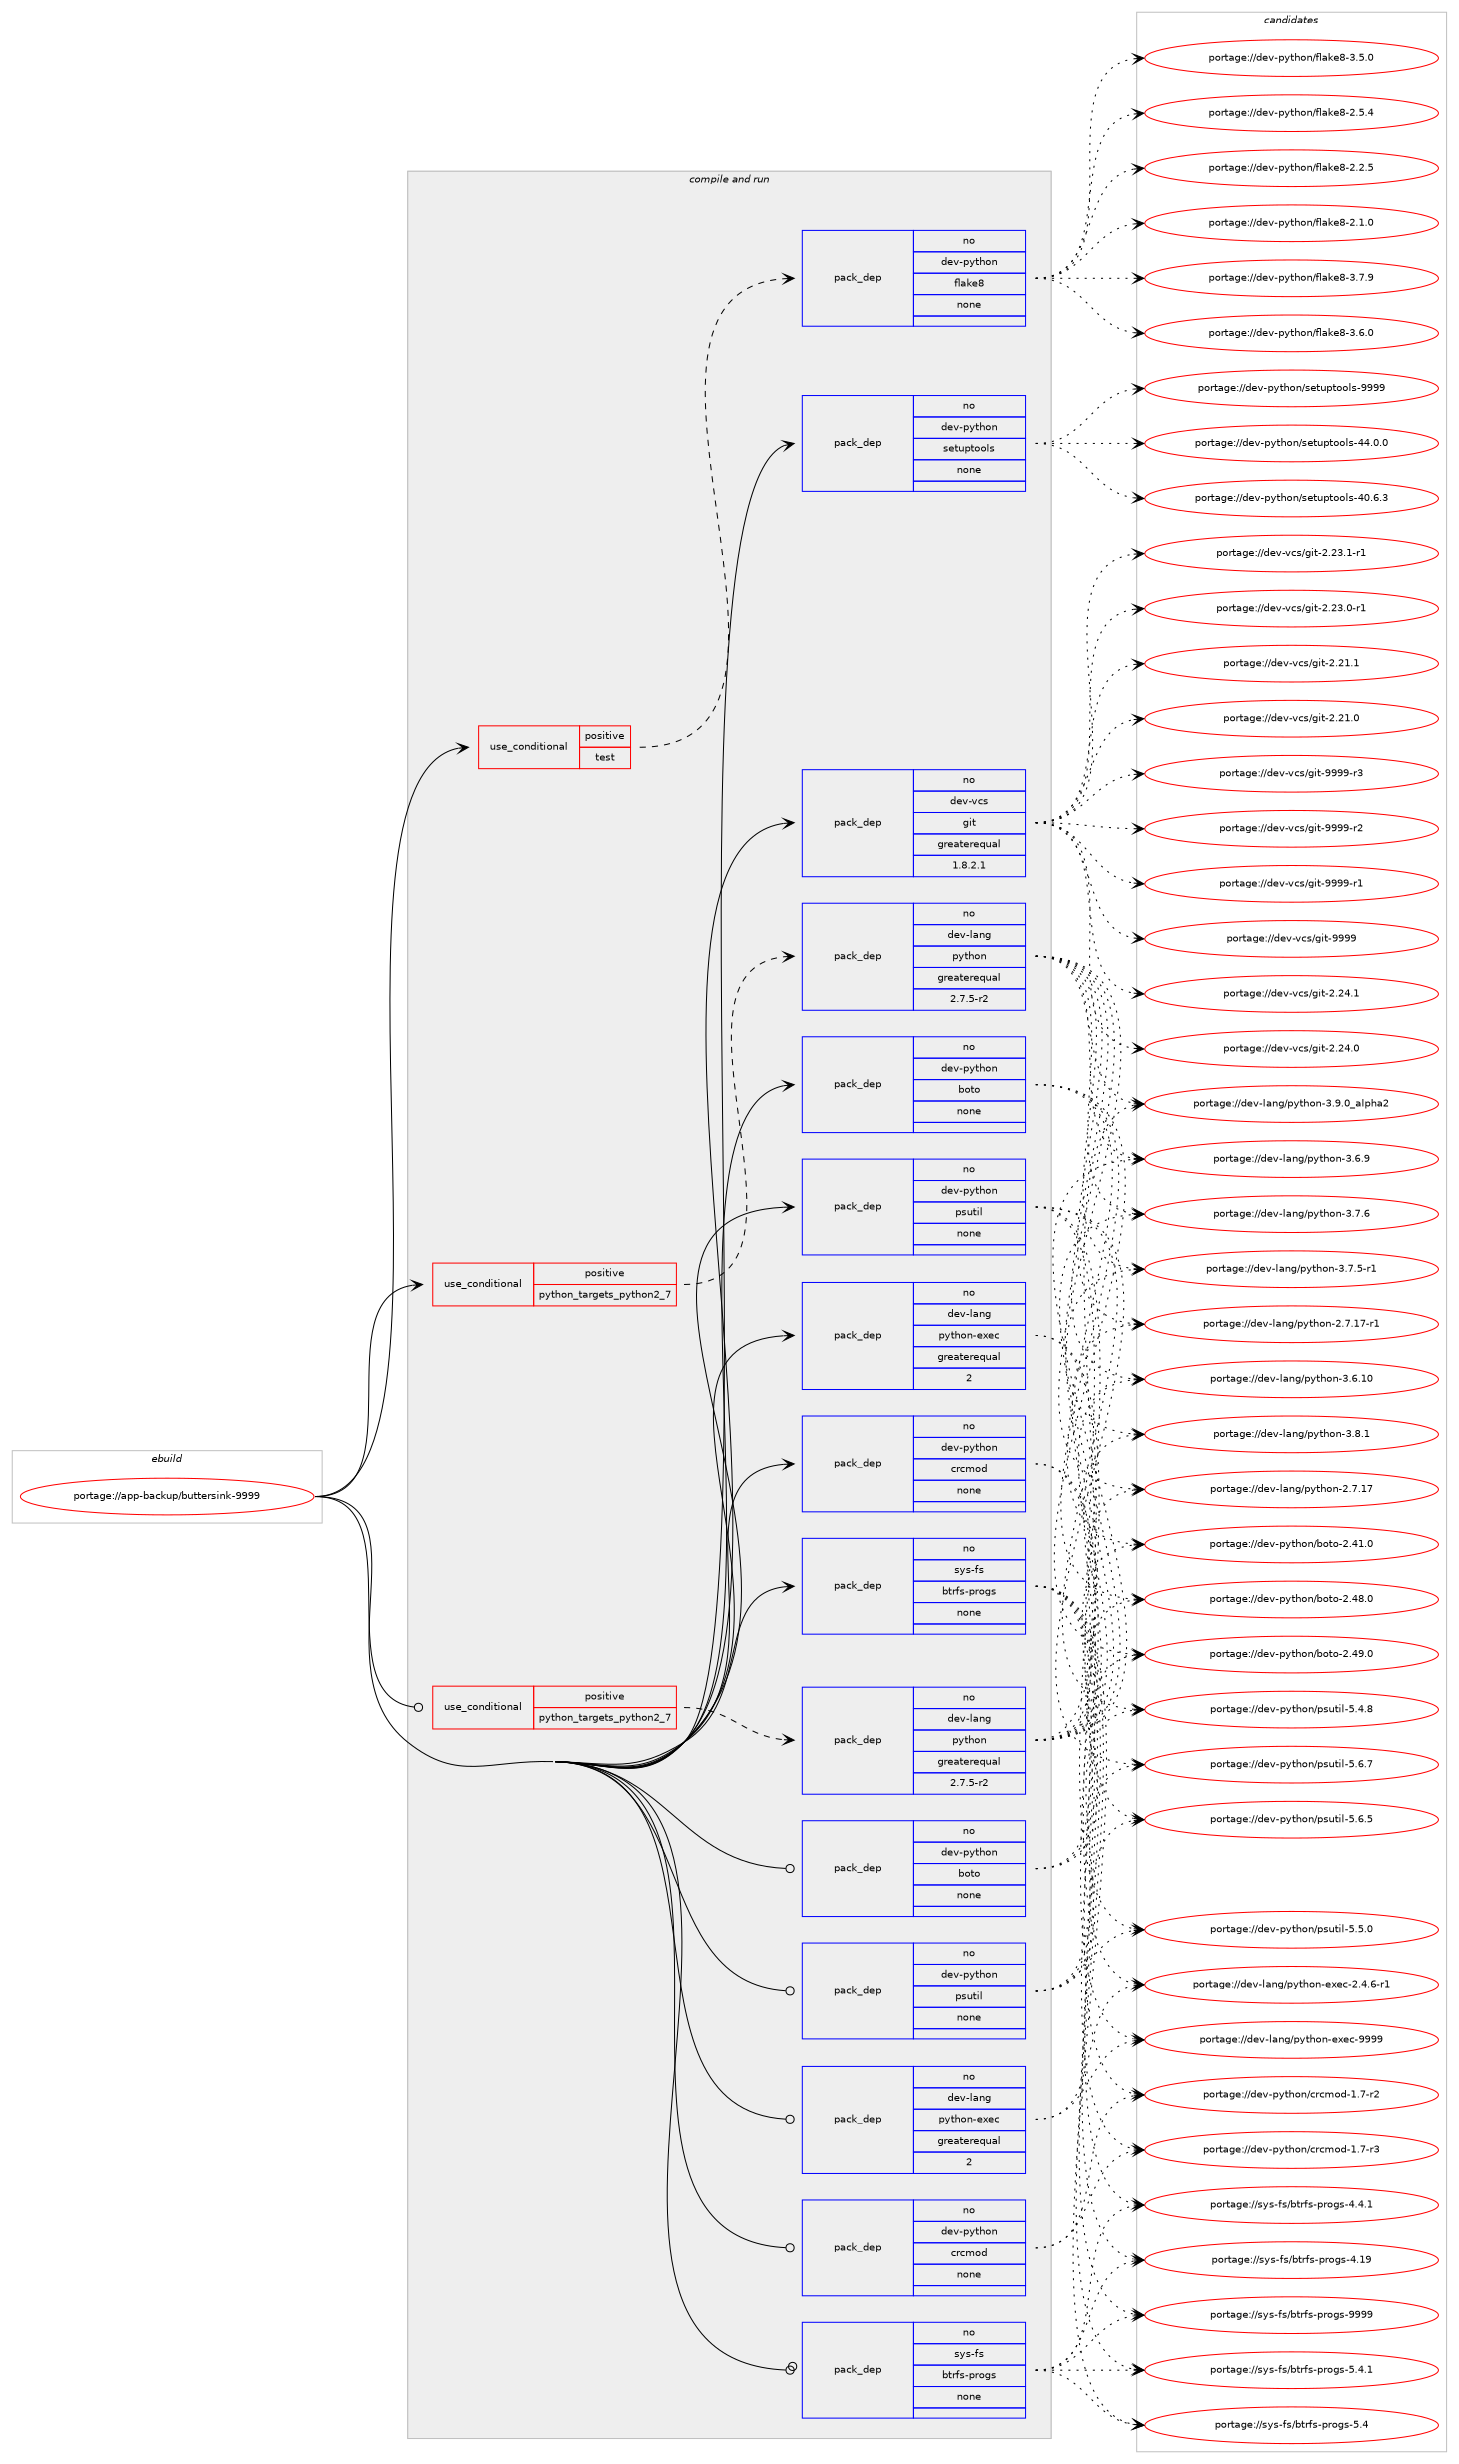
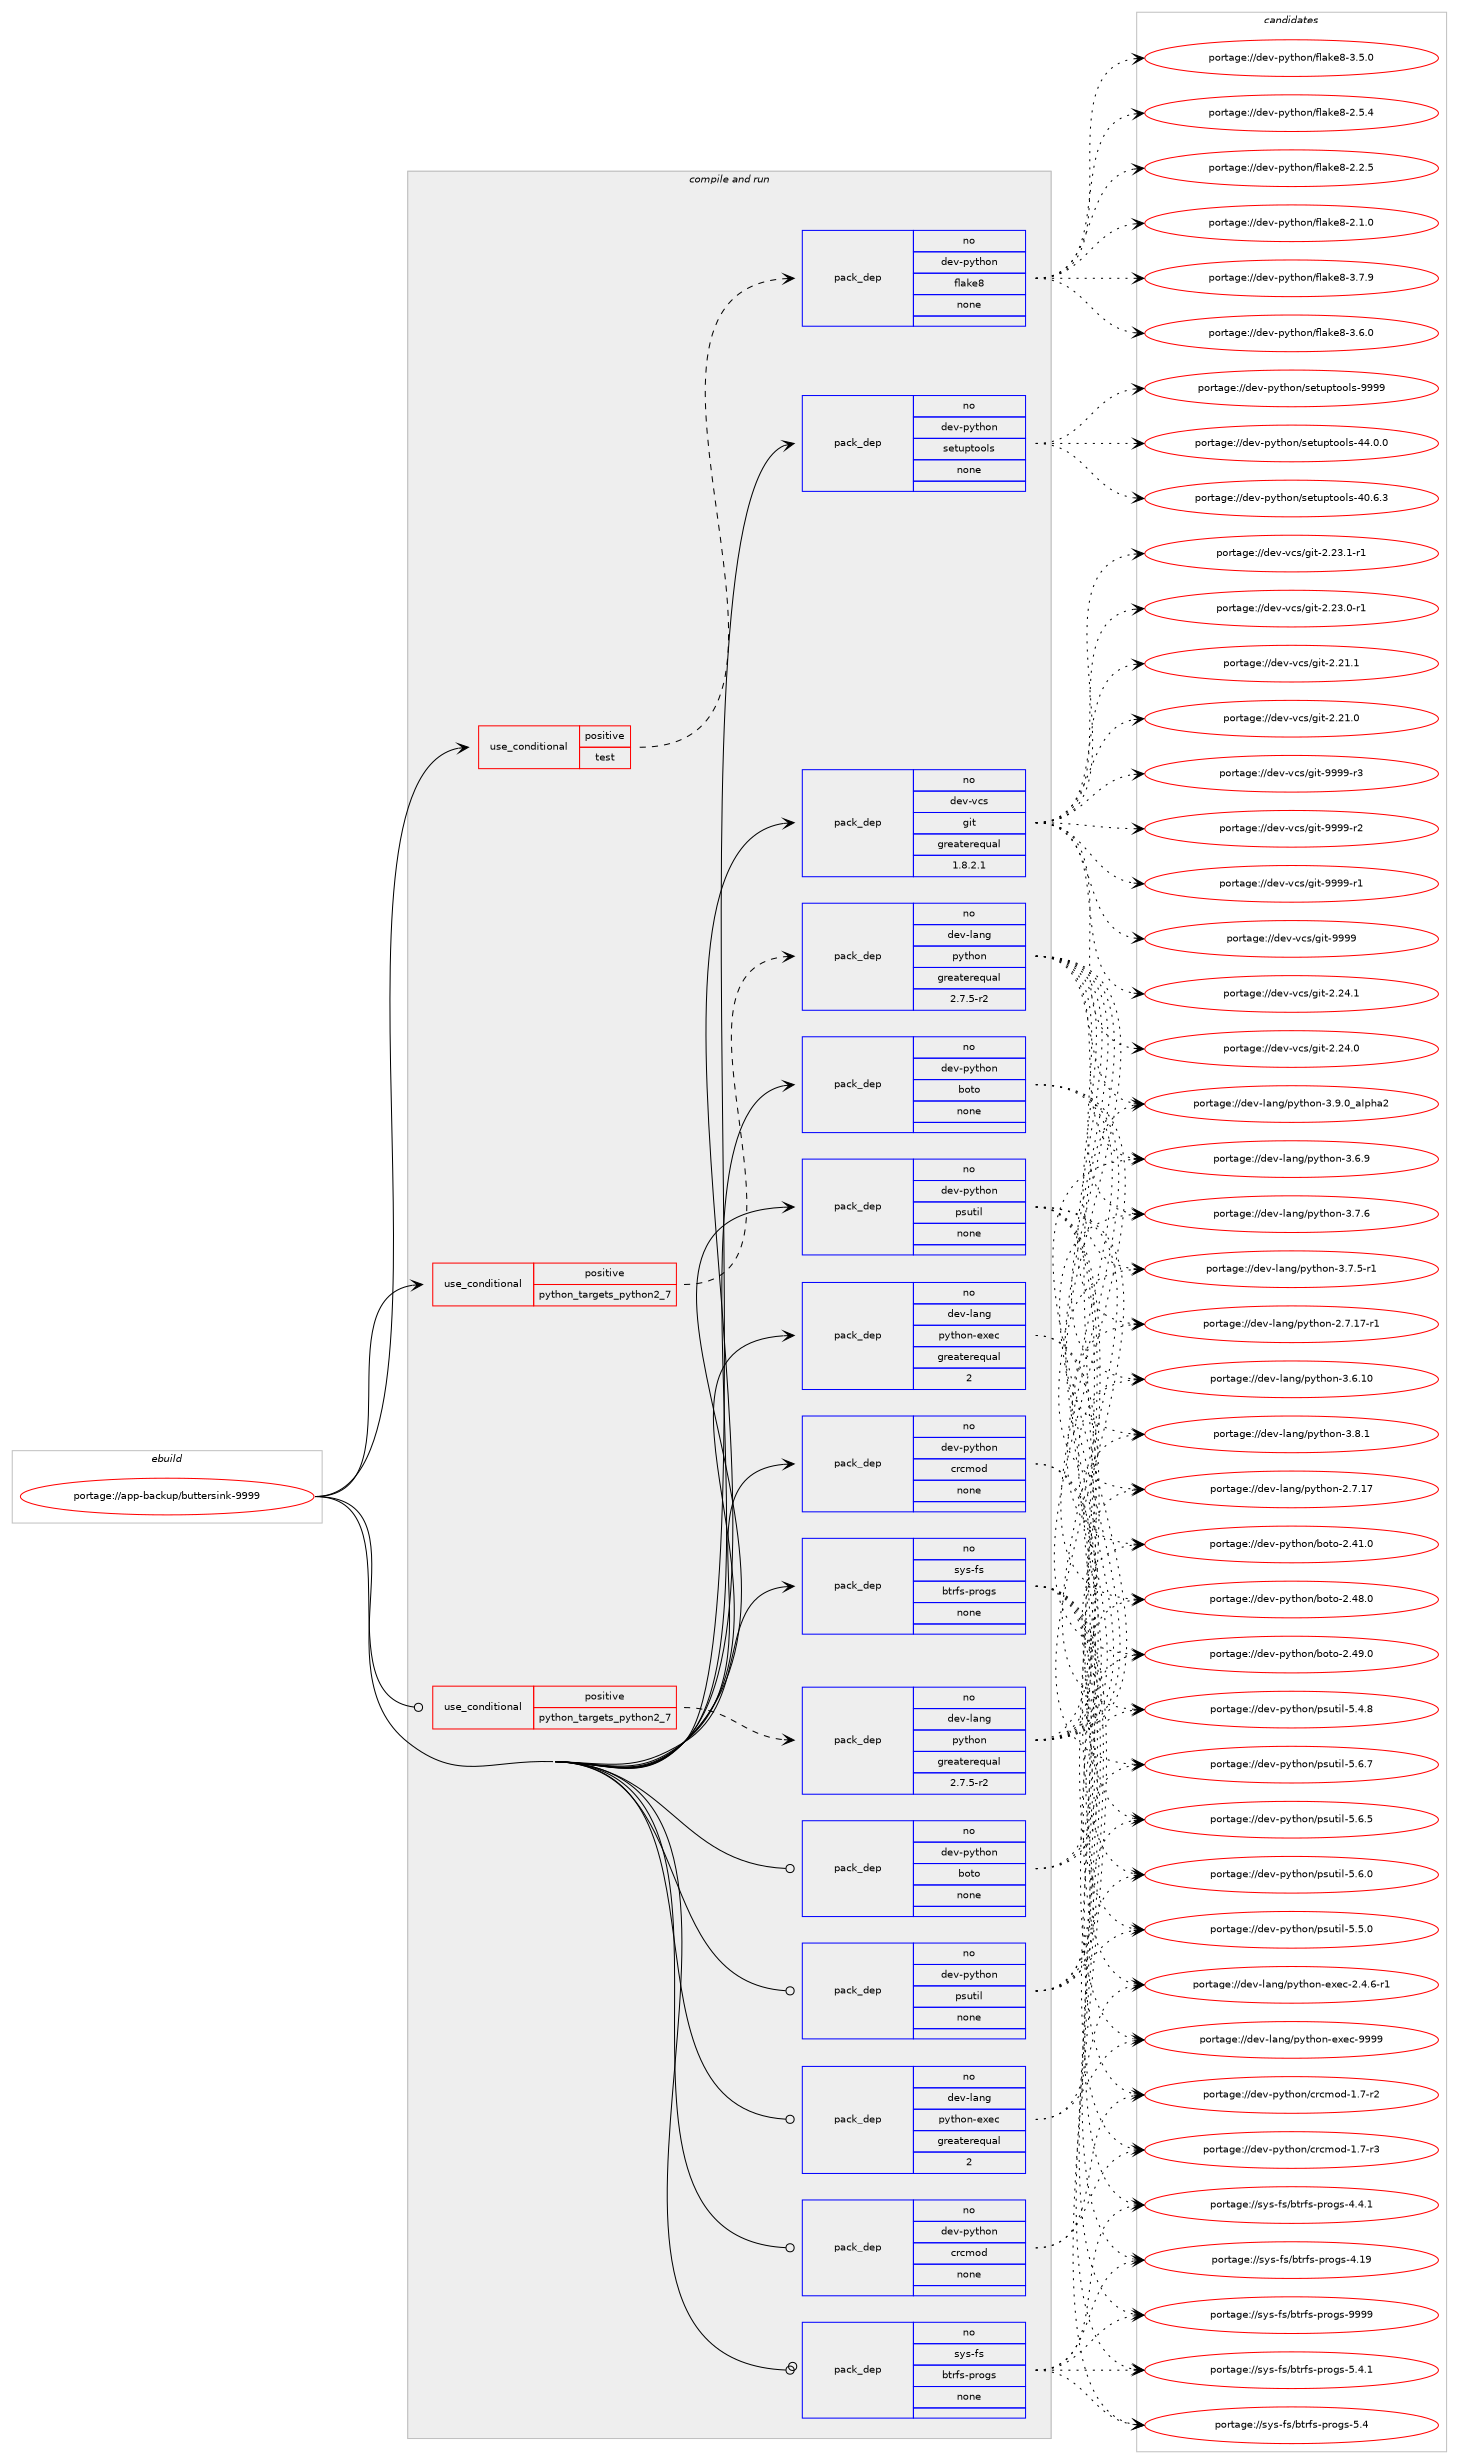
node "portage://dev-python/psutil-5.6.0": added
